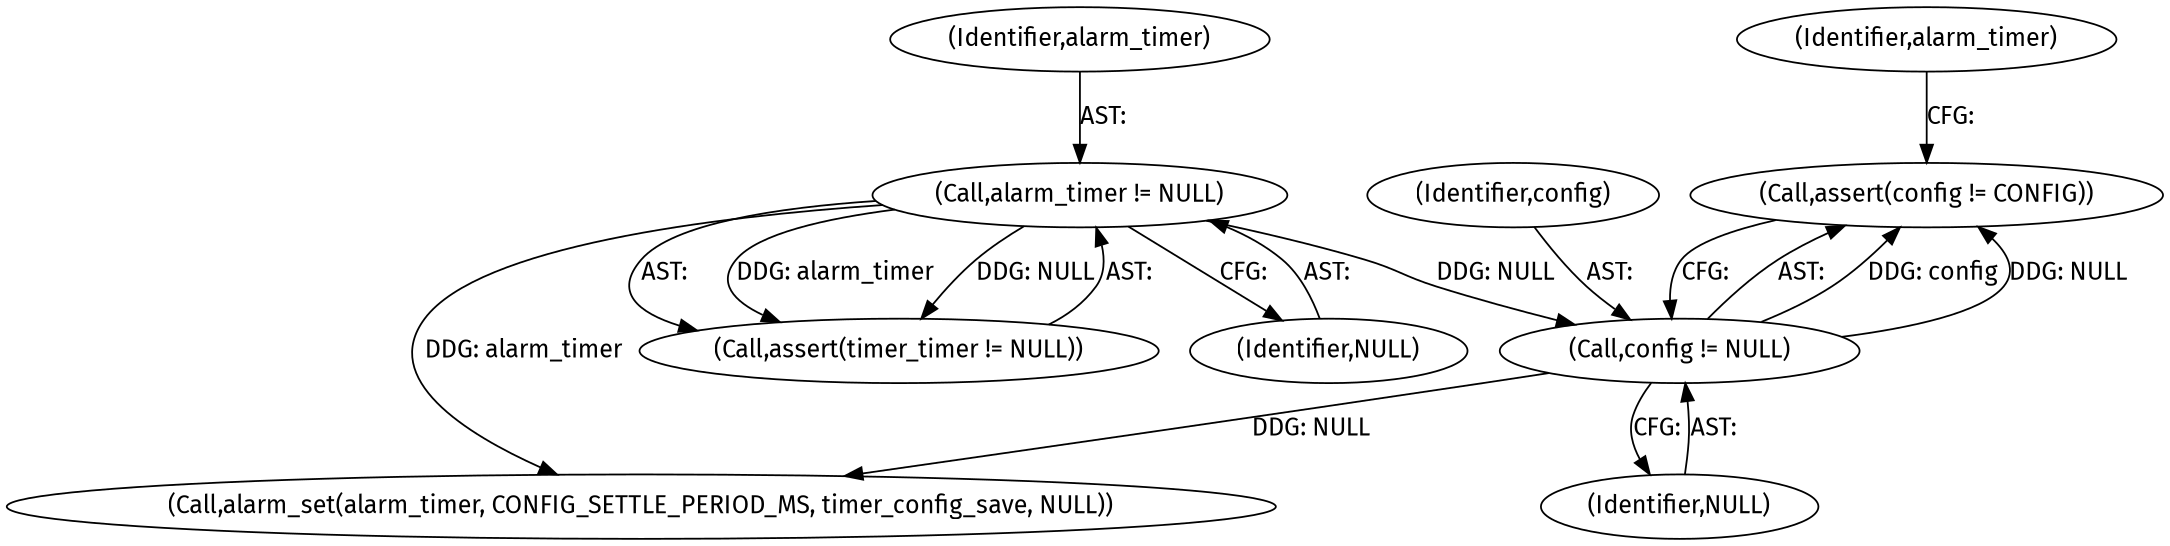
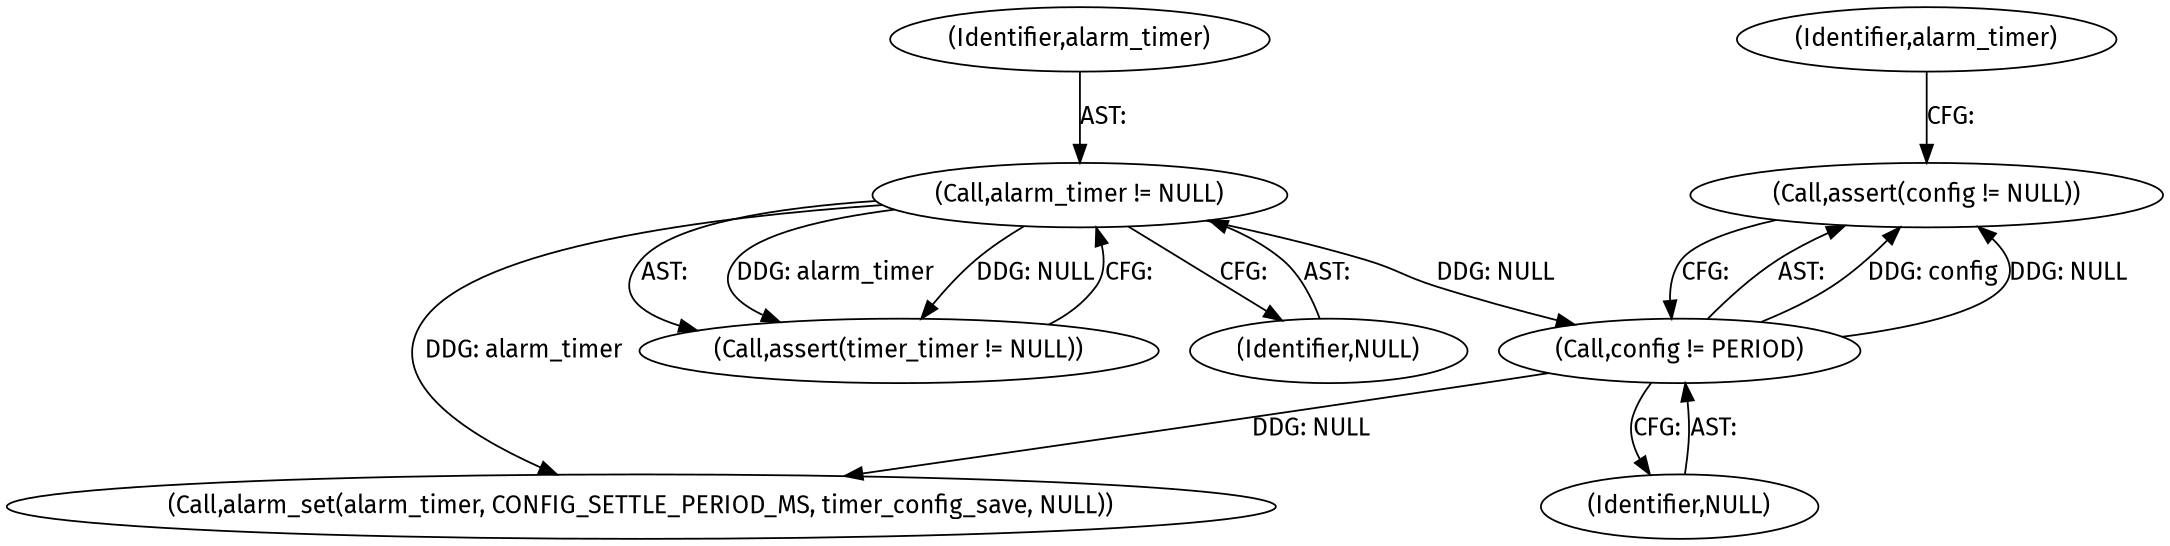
node "(Identifier,config)": removed
node "(Call,assert(config != CONFIG))": label "(Call,assert(config != CONFIG))" -> "(Call,assert(config != NULL))"
edge "(Call,assert(timer_timer != NULL))" -> "(Call,alarm_timer != NULL)": label "AST: " -> "CFG: "
node "(Call,config != NULL)": label "(Call,config != NULL)" -> "(Call,config != PERIOD)"
